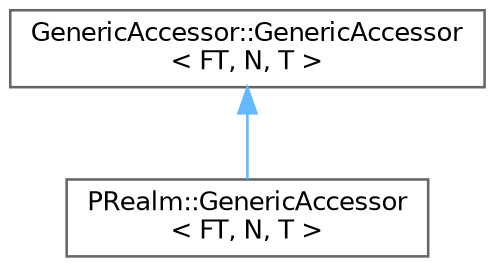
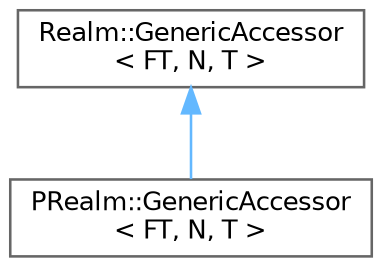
node "GenericAccessor::GenericAccessor < FT, N, T >": label "GenericAccessor::GenericAccessor < FT, N, T >" -> "Realm::GenericAccessor < FT, N, T >"
